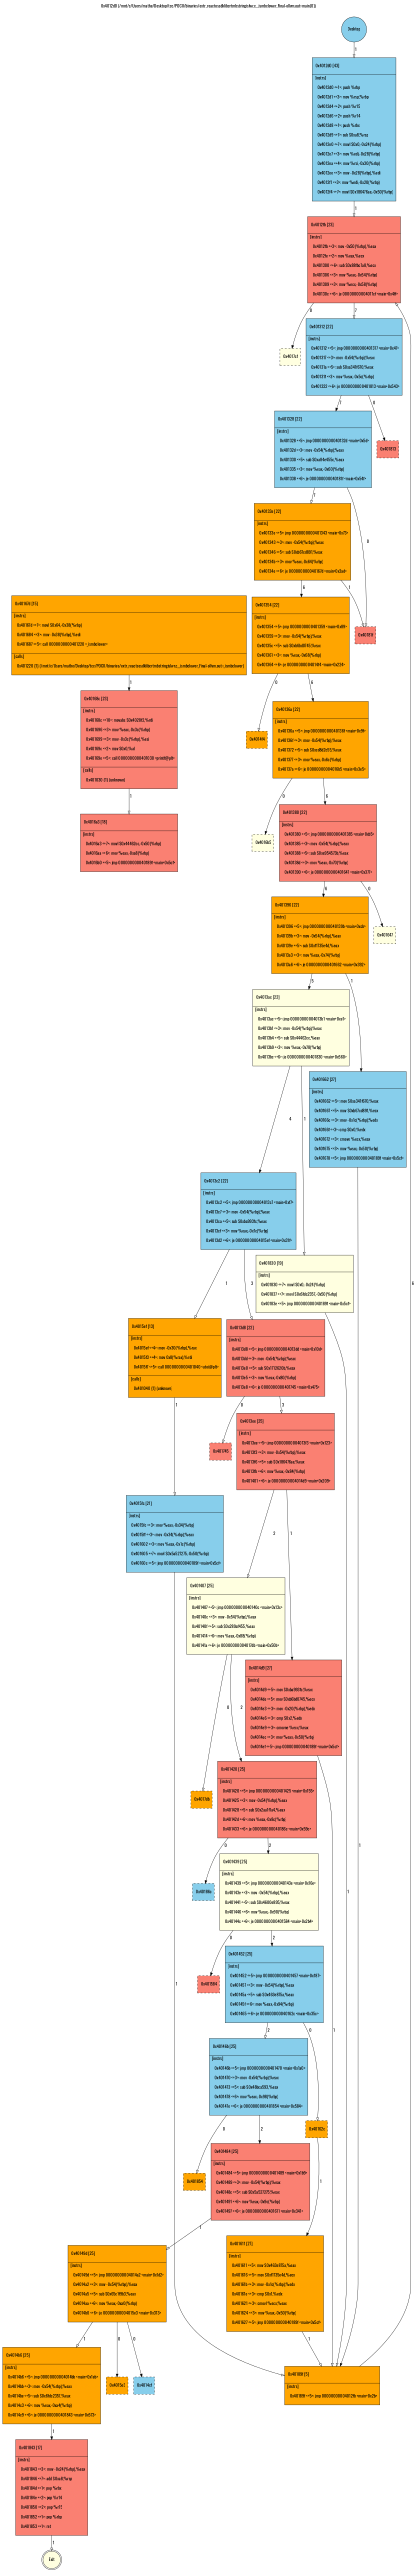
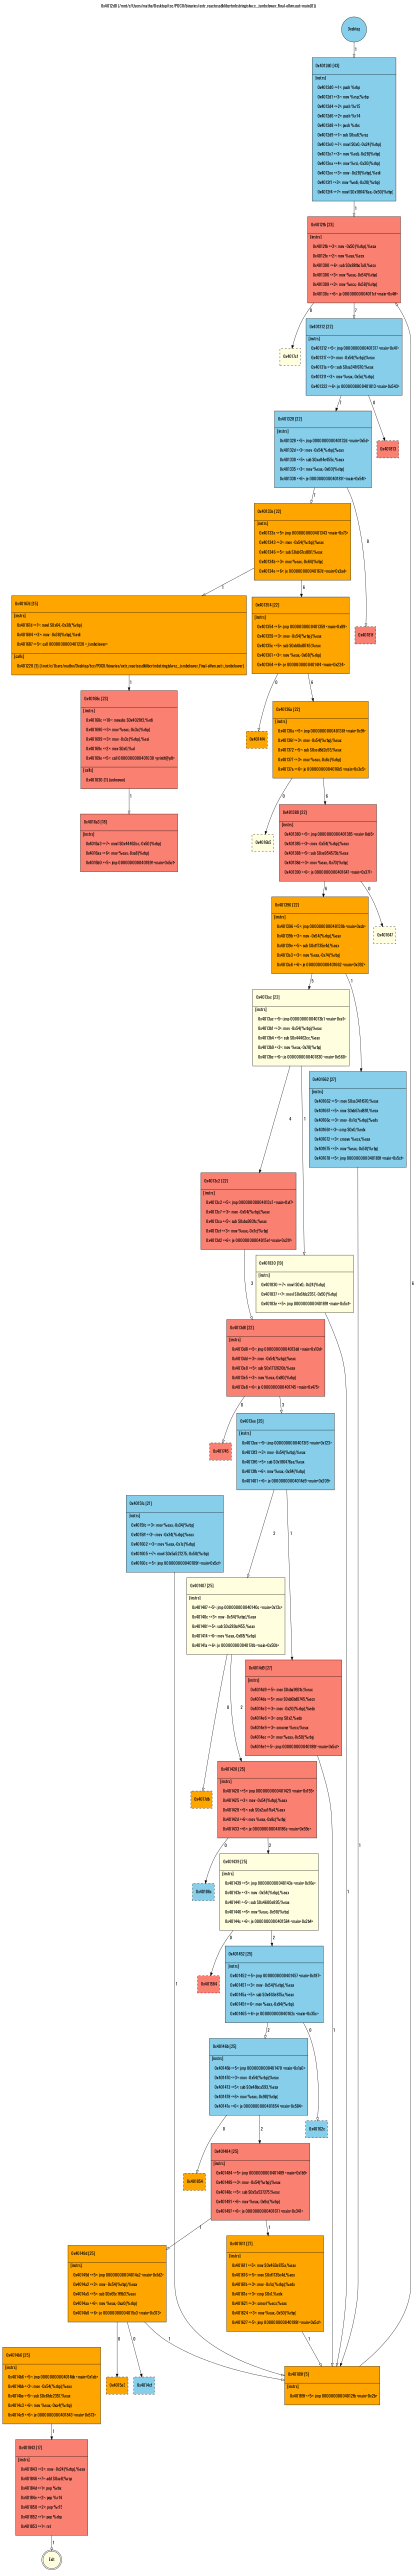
edge "0x40133e [22]" -> "0x40181f": now "0x40133e [22]" -> "0x40167d [15]"
node "0x4013c2 [22]": fillcolor skyblue -> salmon
node "0x4015ef [13]": removed
node "0x4013ee [25]": fillcolor salmon -> skyblue
node "0x40162c": fillcolor orange -> skyblue
edge "0x40162c" -> "0x401611 [27]": now "0x401484 [25]" -> "0x401611 [27]"
edge "0x40149d [25]" -> "0x4014b6 [25]": now "0x40149d [25]" -> "0x40189f [5]"
